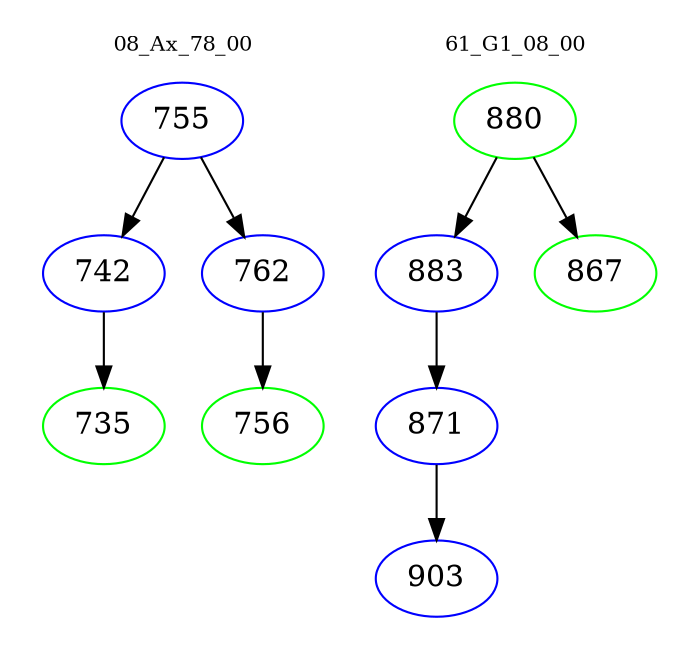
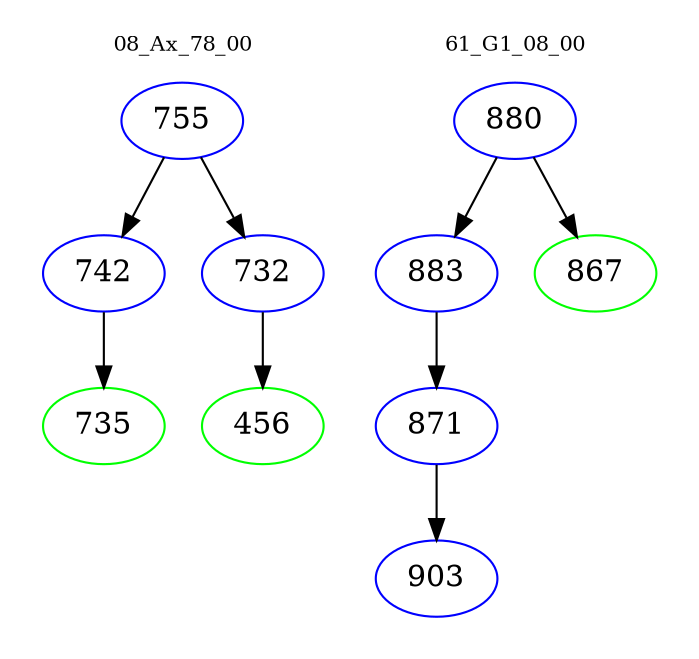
node "880": color green -> blue
node "762": label "762" -> "732"
node "756": label "756" -> "456"
